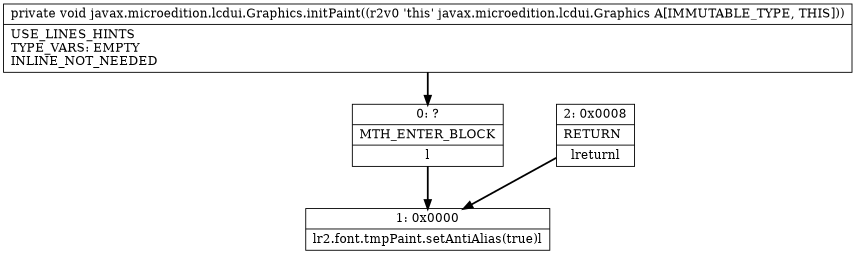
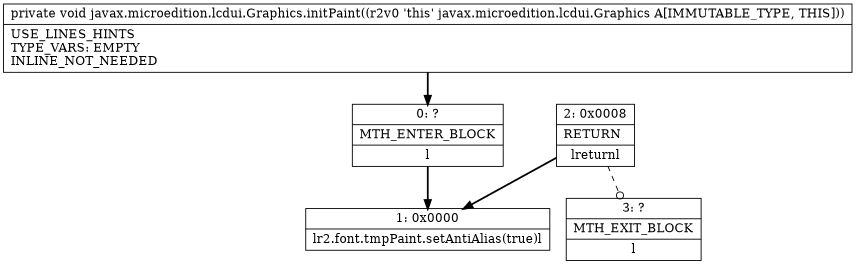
node "3: ?": added
